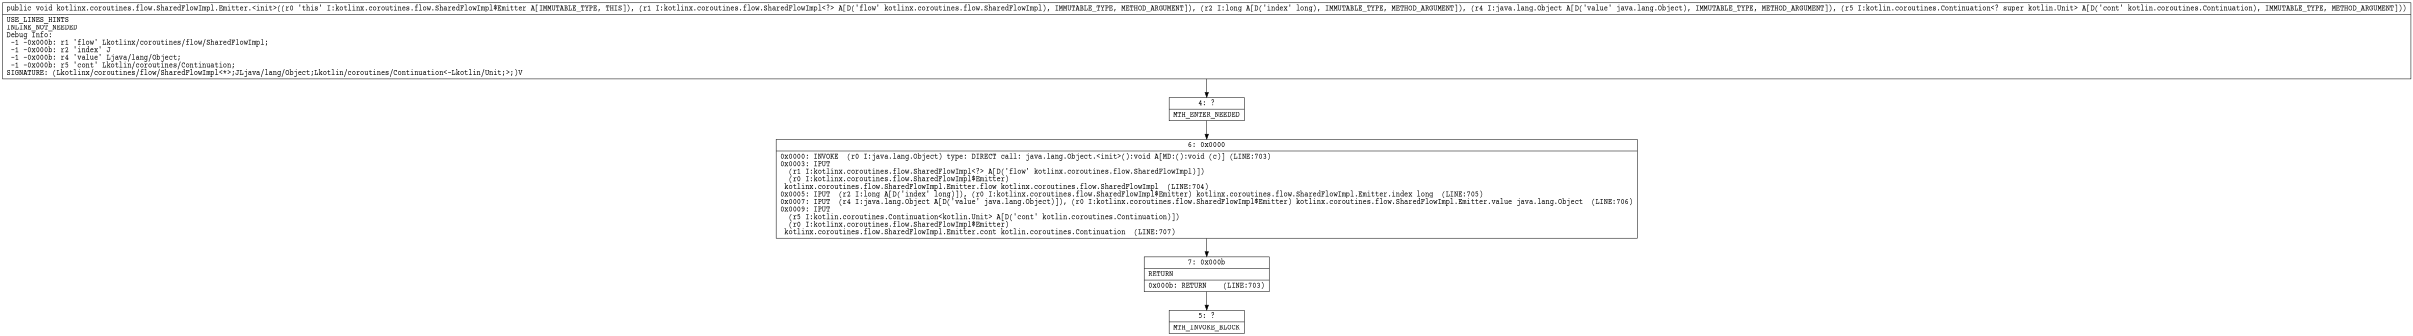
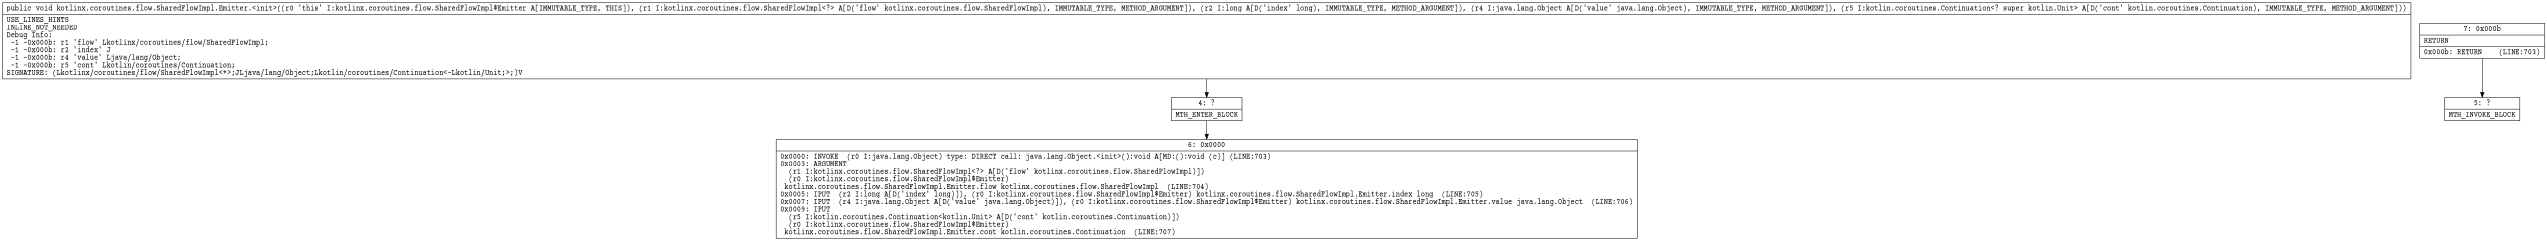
node "4: ?": text "MTH_ENTER_NEEDED" -> "MTH_ENTER_BLOCK"
node "6: 0x0000": text "0x0003: IPUT" -> "0x0003: ARGUMENT"
edge "6: 0x0000" -> "7: 0x000b": removed
